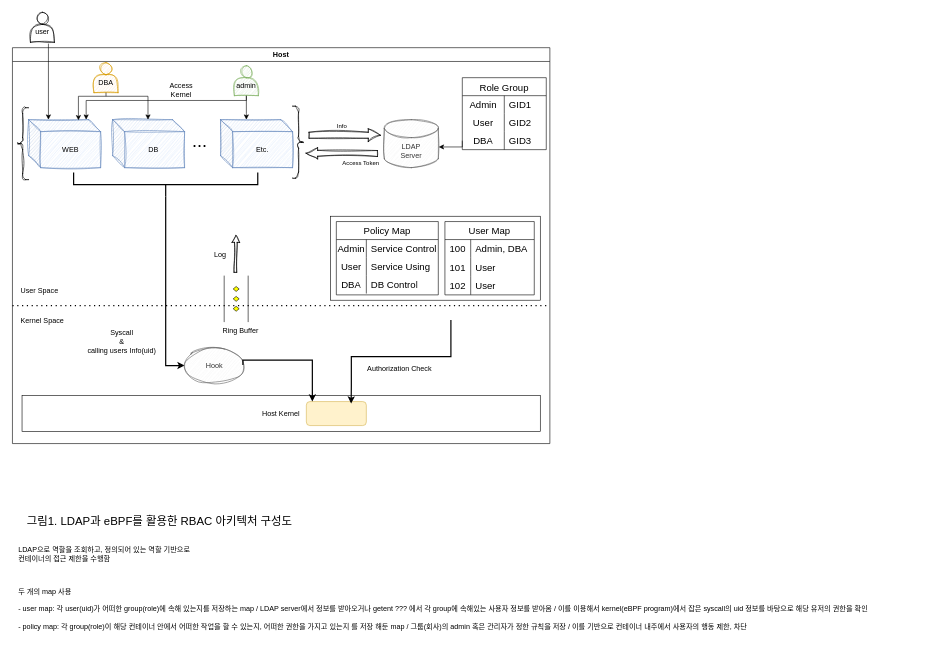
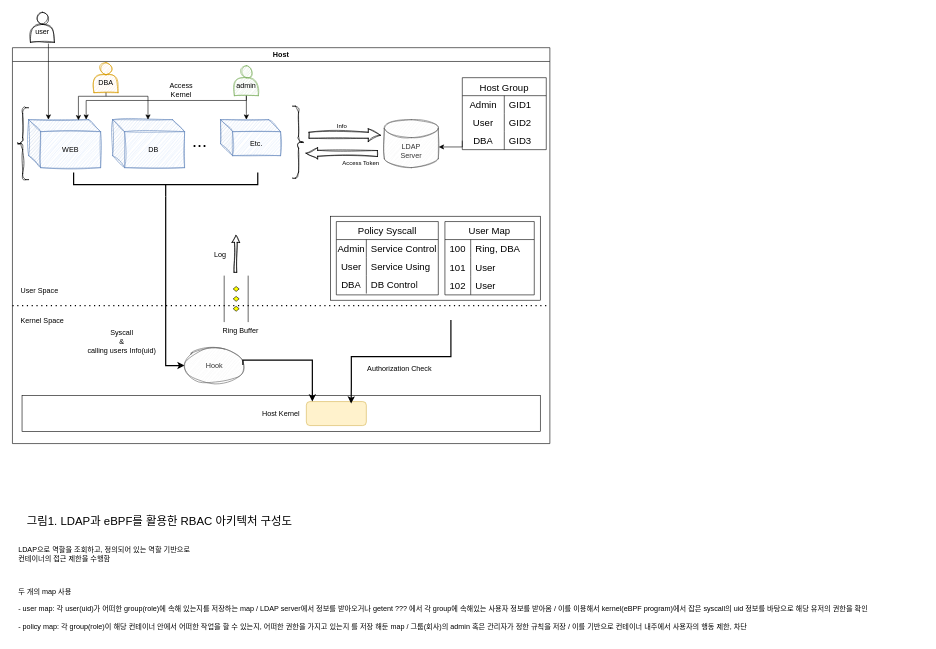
node "Role Group": label "Role Group" -> "Host Group"
node "Etc.": size 72x48 -> 60x36
node "Policy Map": label "Policy Map" -> "Policy Syscall"
node "Admin, DBA": label "Admin, DBA" -> "Ring, DBA"
